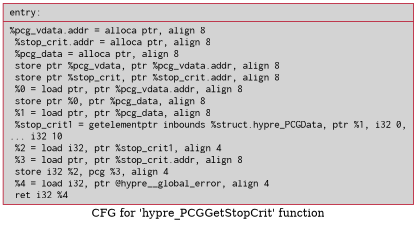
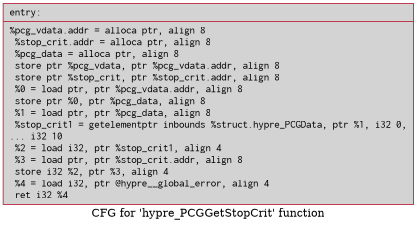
node "entry:": text "store i32 %2, pcg %3, align 4" -> "store i32 %2, ptr %3, align 4"
